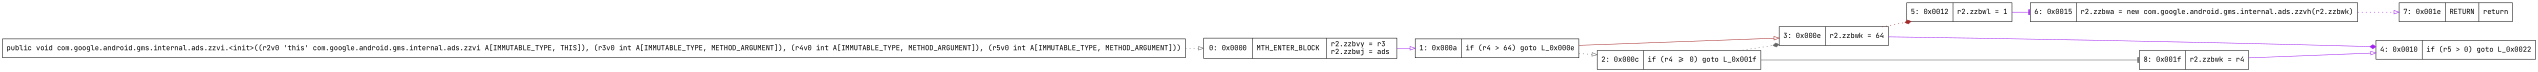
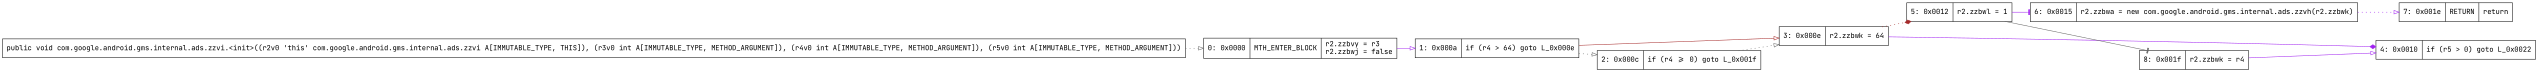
edge "2: 0x000c" -> "3: 0x000e": arrowhead diamond -> onormal
node "0: 0x0000": text "r2.zzbwj = ads" -> "r2.zzbwj = false"
edge "2: 0x000c" -> "8: 0x001f": now "5: 0x0012" -> "8: 0x001f"
